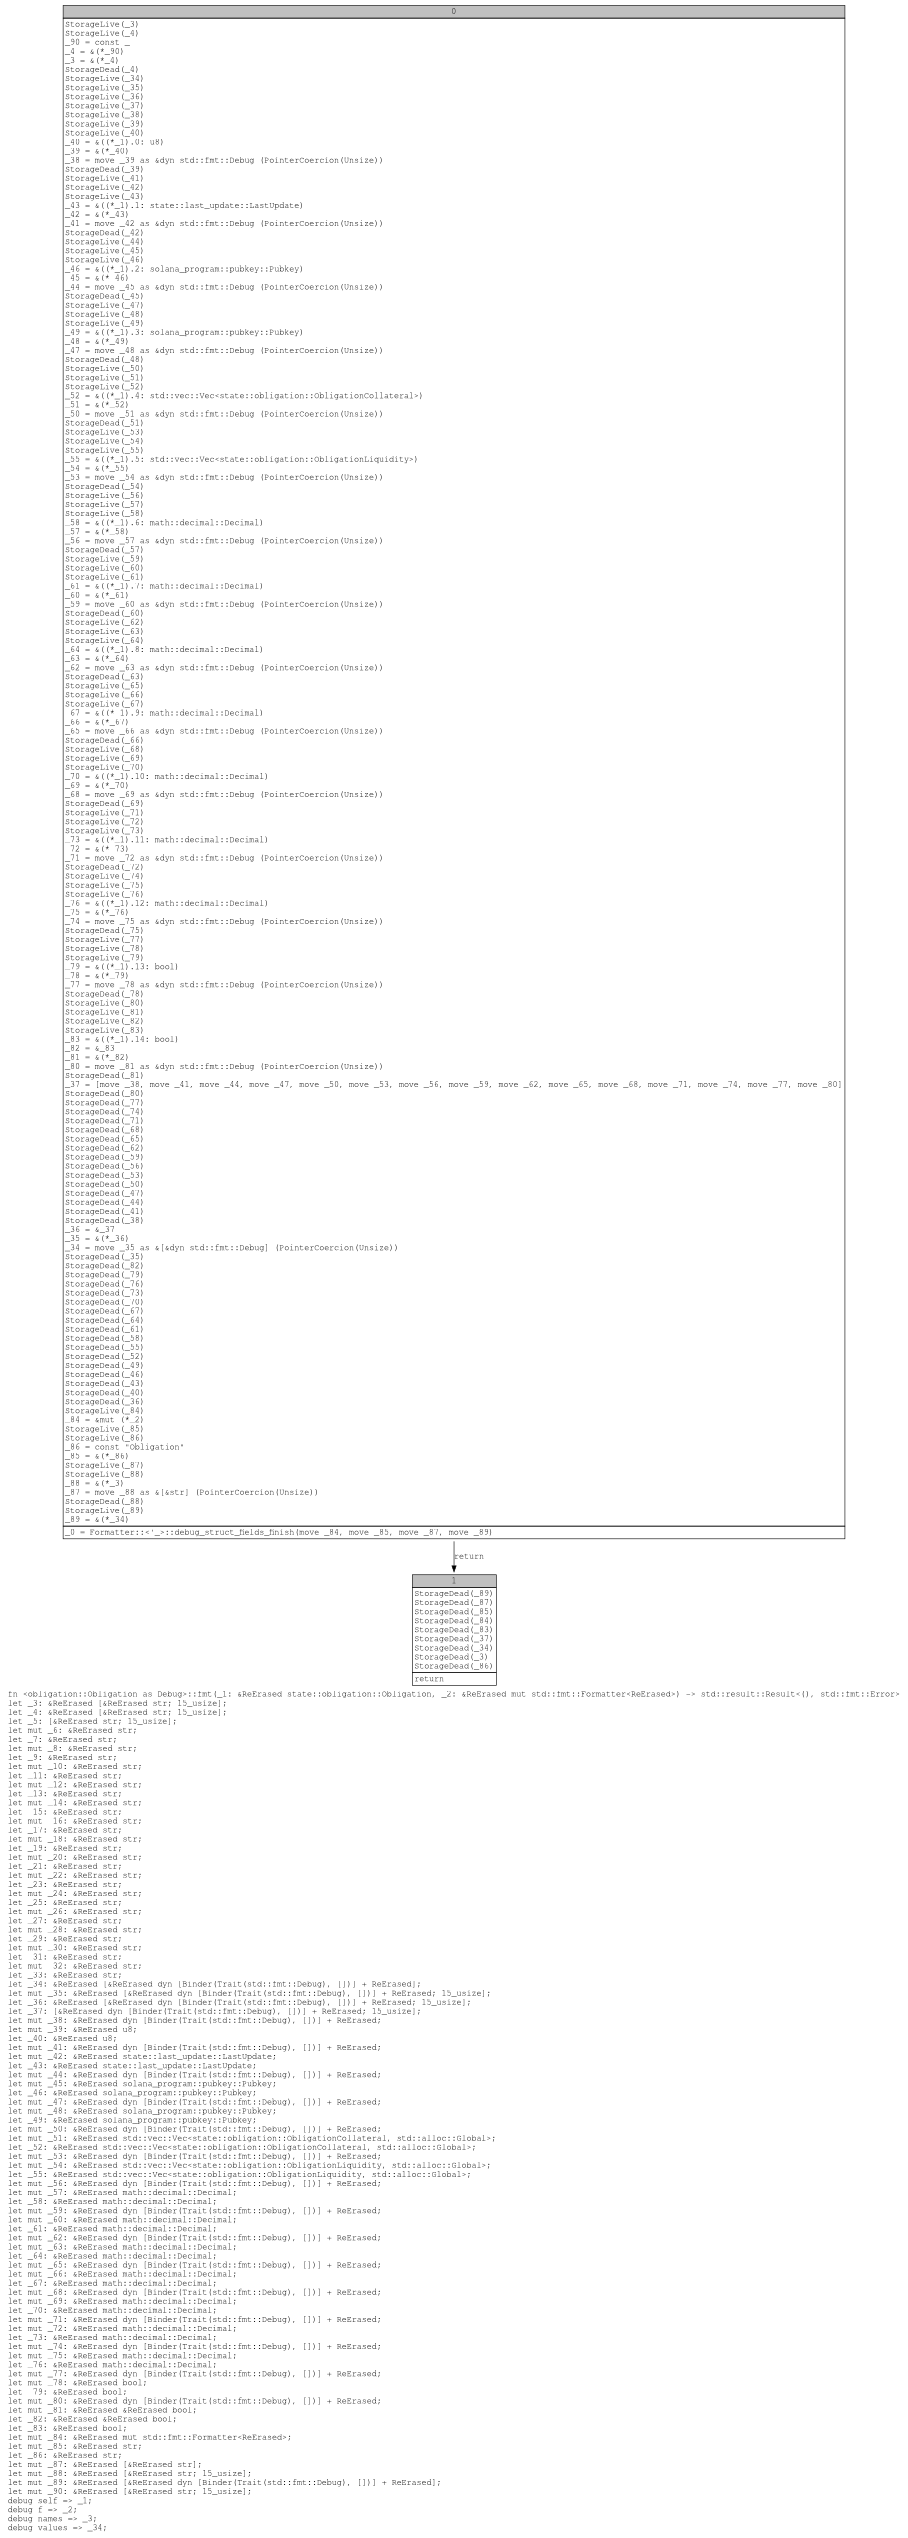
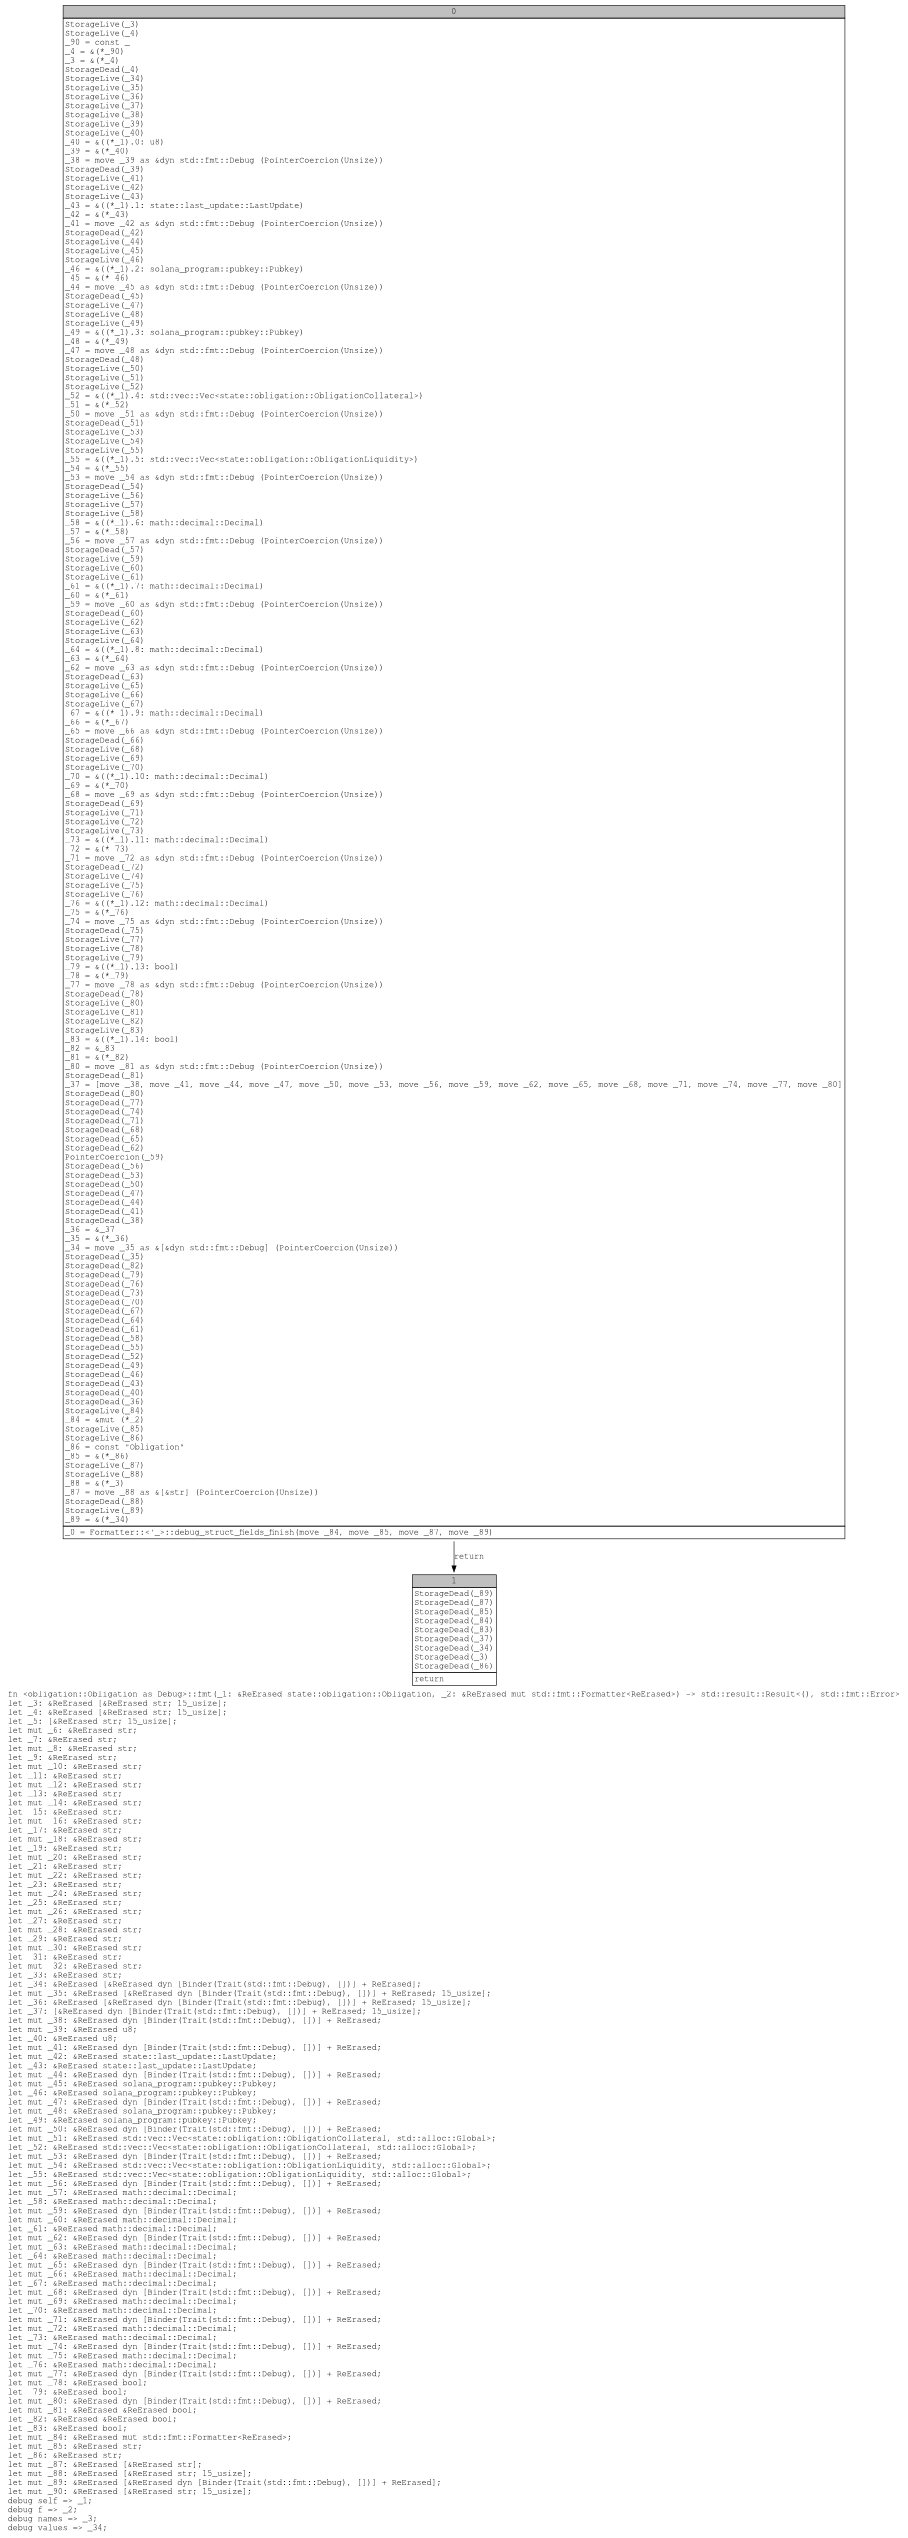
node "0": text "StorageDead(_59)" -> "PointerCoercion(_59)"
